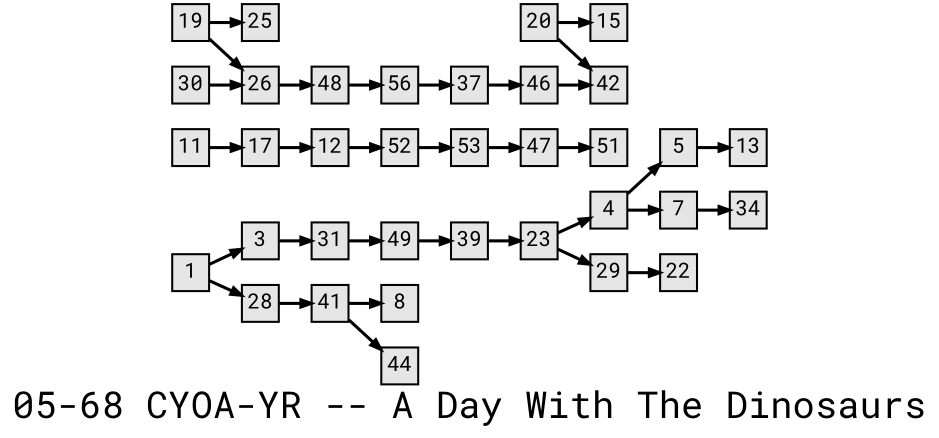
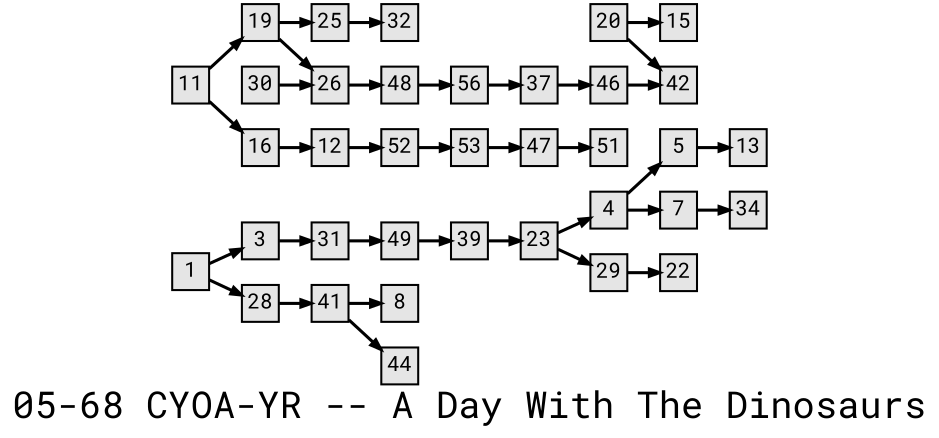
node "32": added
edge "11" -> "19": added
node "17": label "17" -> "16"
